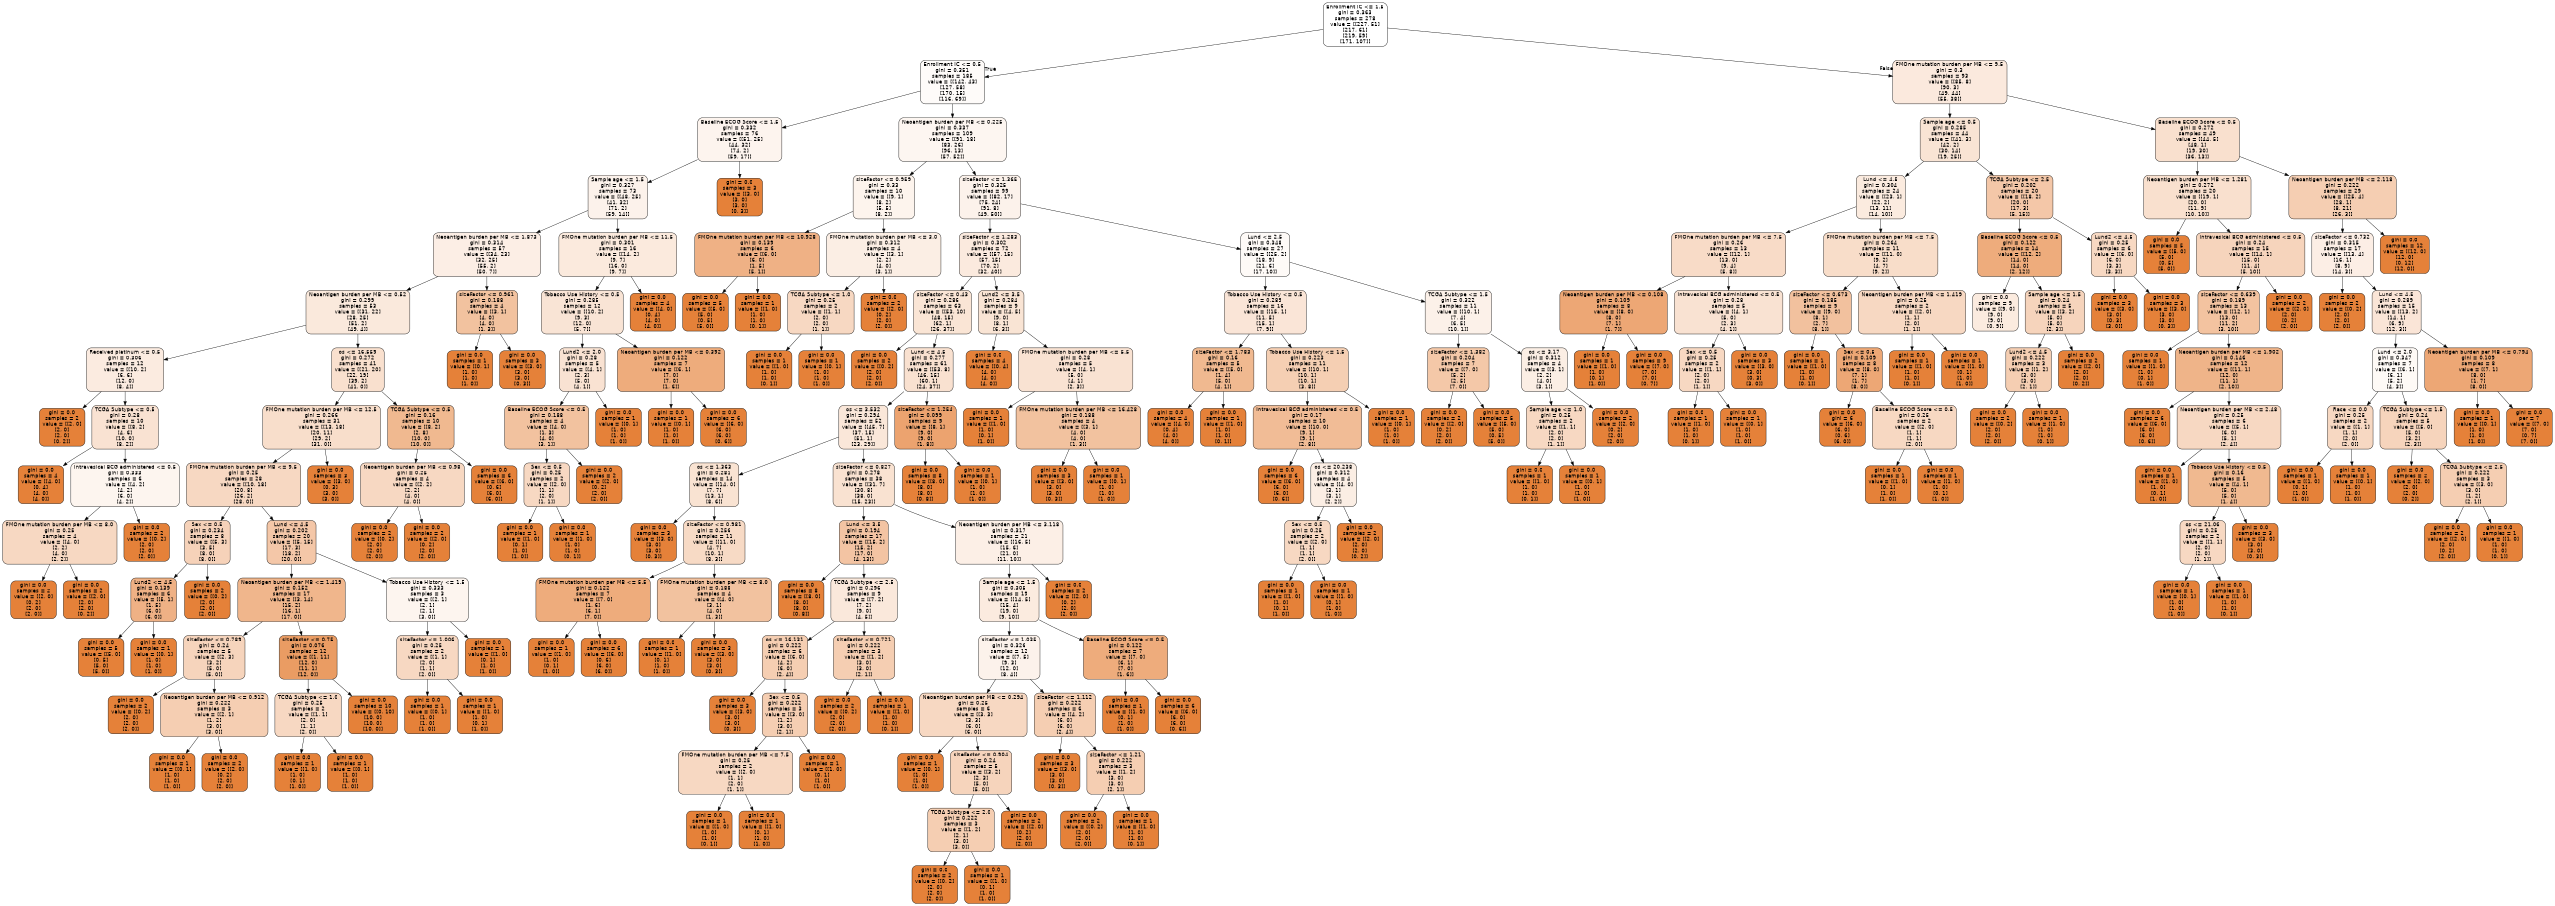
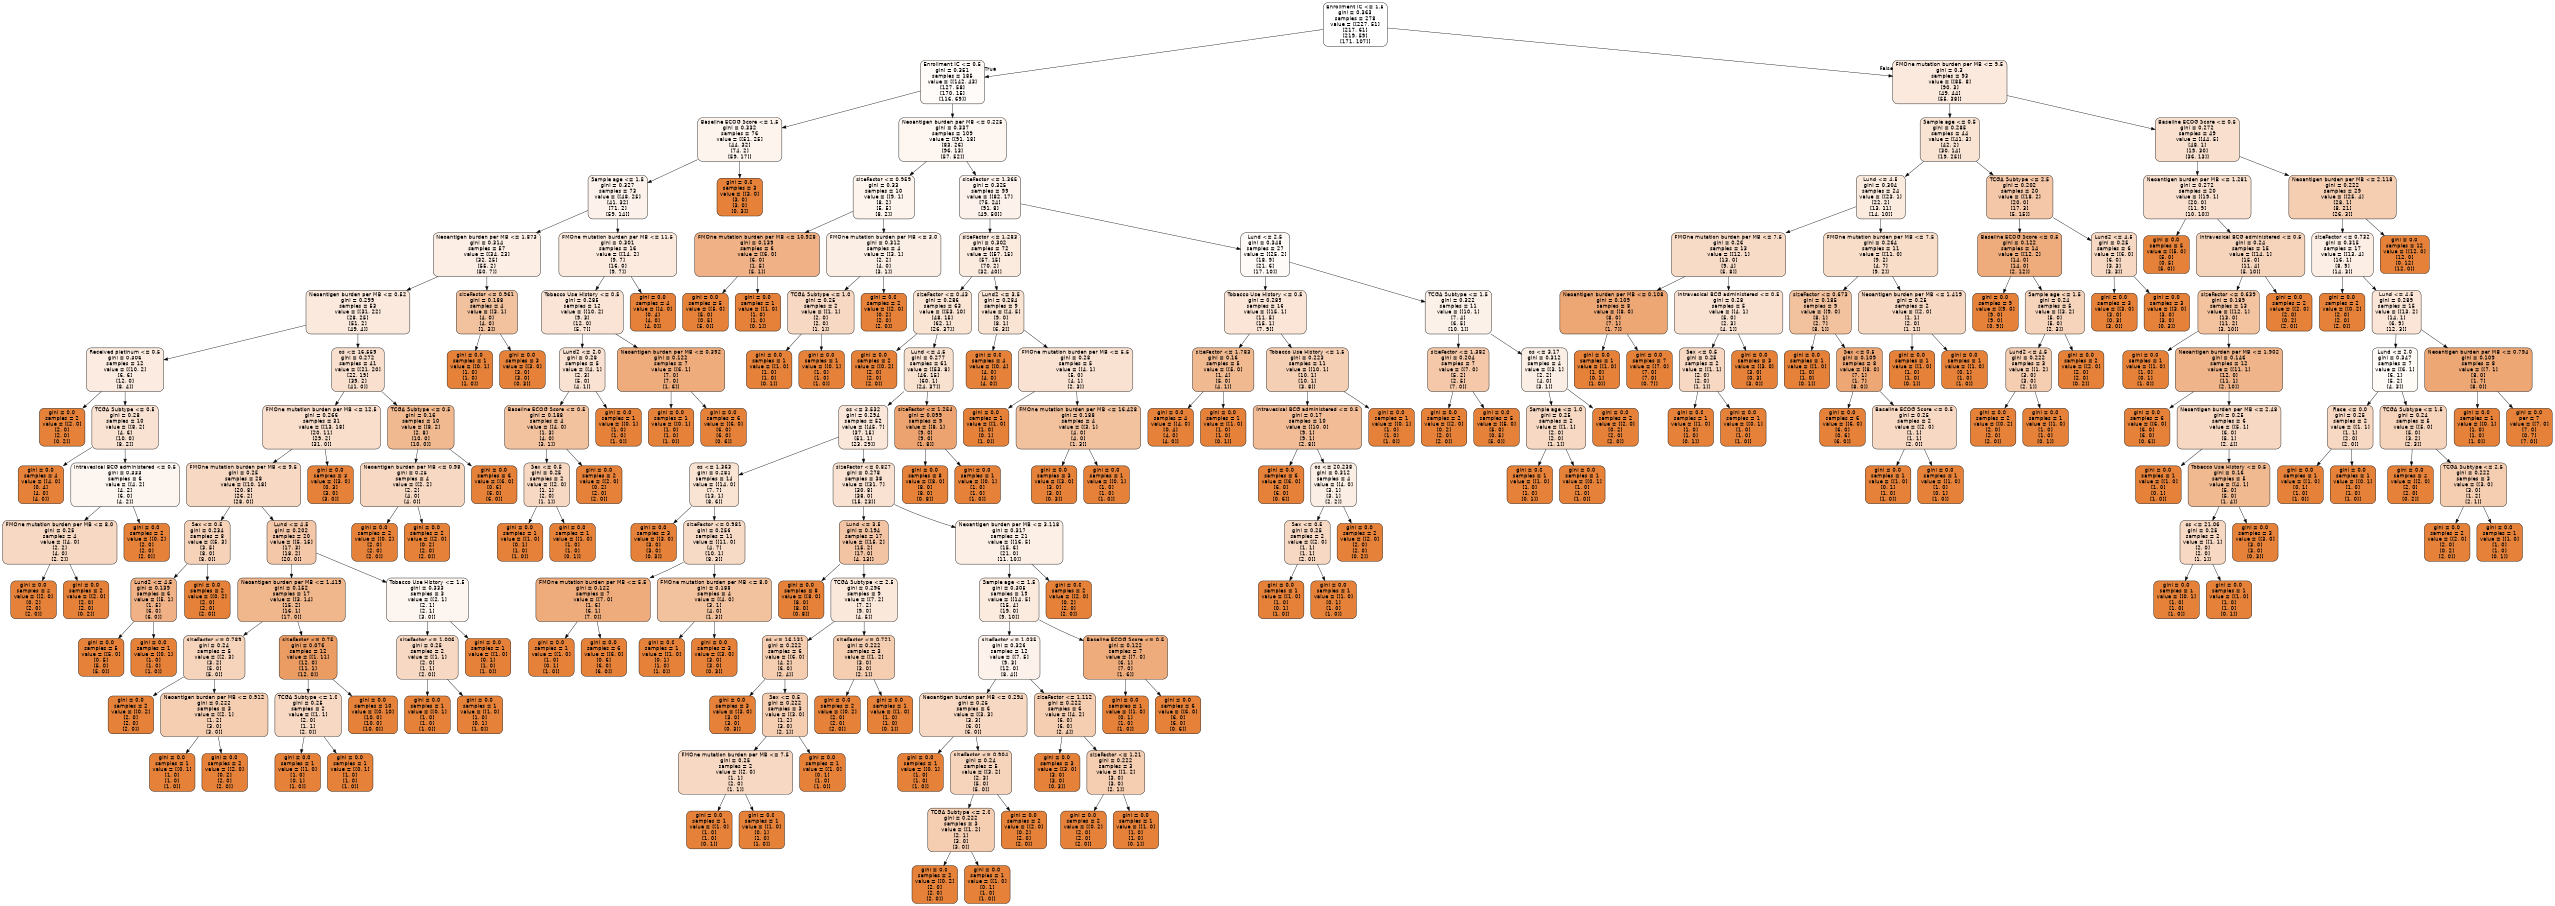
node "gini = 0.0 samples = 9 value = [[9, 0] [9, 0] [9, 0] [0, 9]]": fillcolor #fbebdf -> #e58139
node "gini = 0.0 samples = 9 value = [[7, 0] [7, 0] [7, 0] [0, 7]]": label "gini = 0.0 samples = 9 value = [[7, 0] [7, 0] [7, 0] [0, 7]]" -> "gini = 0.0 samples = 7 value = [[7, 0] [7, 0] [7, 0] [0, 7]]"
node "gini = 0.0 gini = 6 value = [[6, 0] [6, 0] [0, 6] [6, 0]]": label "gini = 0.0 gini = 6 value = [[6, 0] [6, 0] [0, 6] [6, 0]]" -> "gini = 0.0 samples = 6 value = [[6, 0] [6, 0] [0, 6] [6, 0]]"
